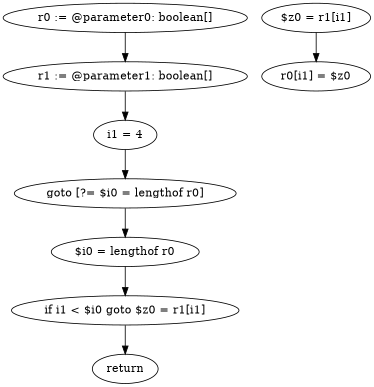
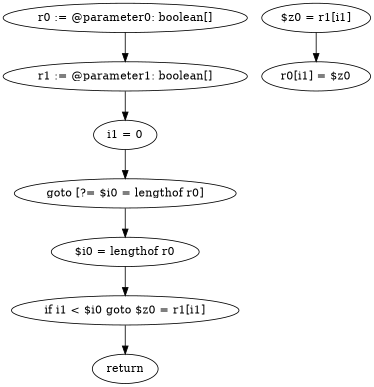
node "i1 = 4": label "i1 = 4" -> "i1 = 0"
